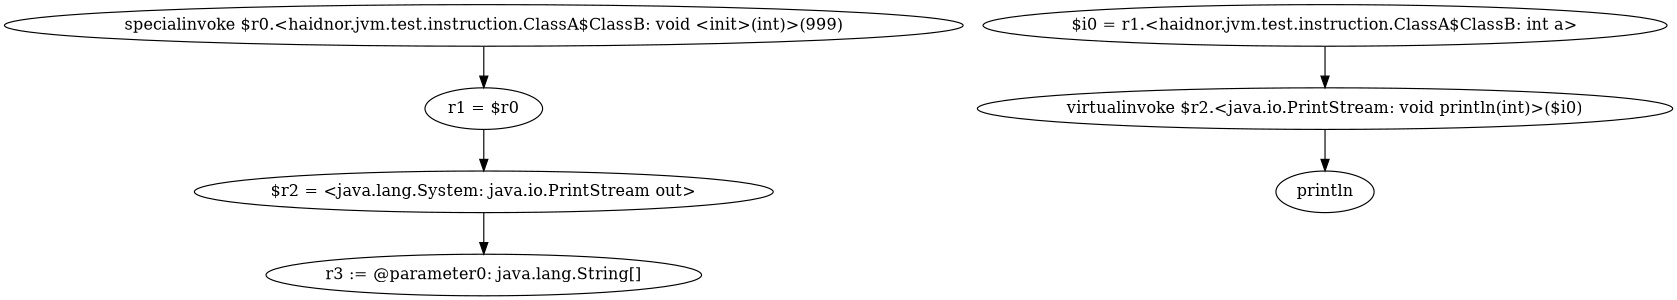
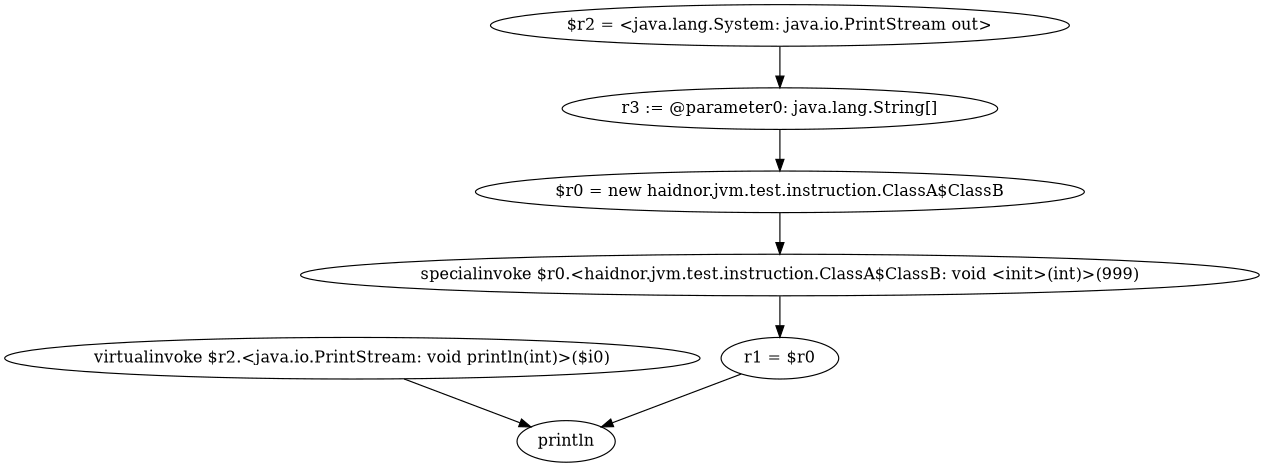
node "$i0 = r1.<haidnor.jvm.test.instruction.ClassA$ClassB: int a>": removed
edge "r1 = $r0" -> "$r2 = <java.lang.System: java.io.PrintStream out>": now "r1 = $r0" -> "println"
node "$r0 = new haidnor.jvm.test.instruction.ClassA$ClassB": added
